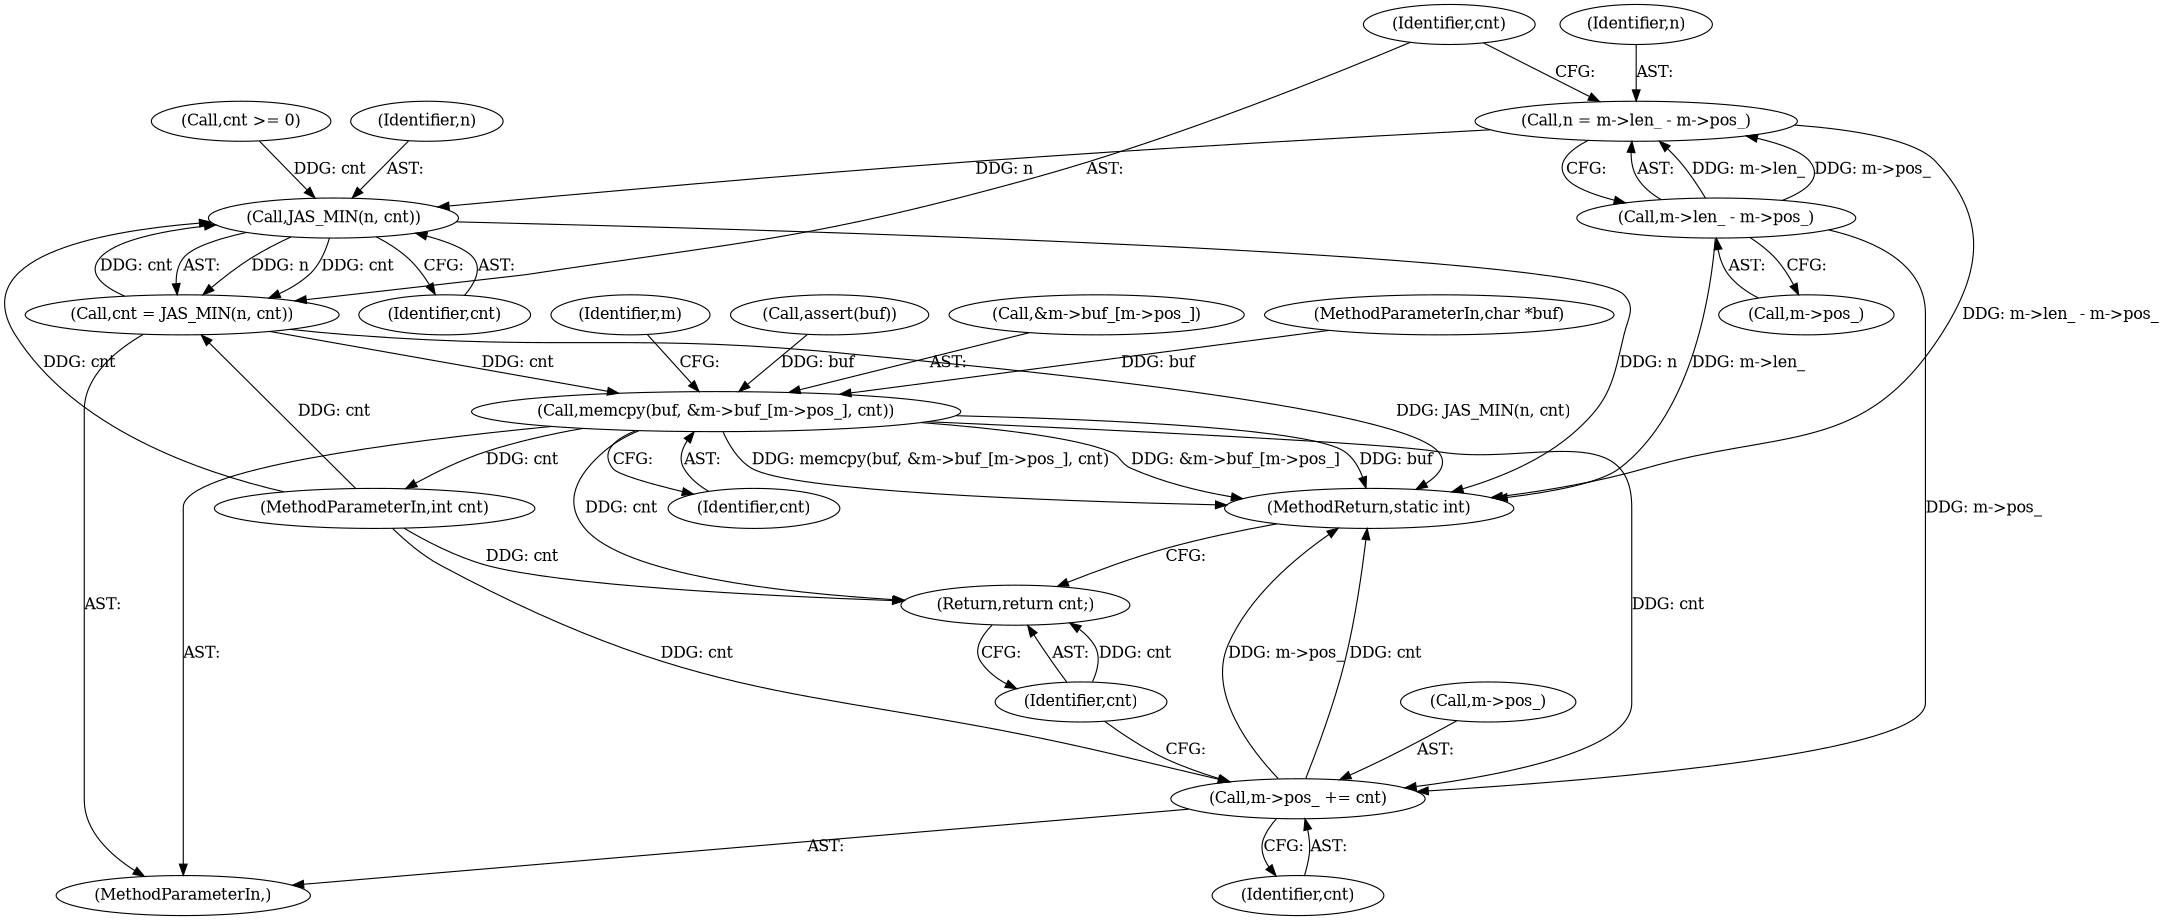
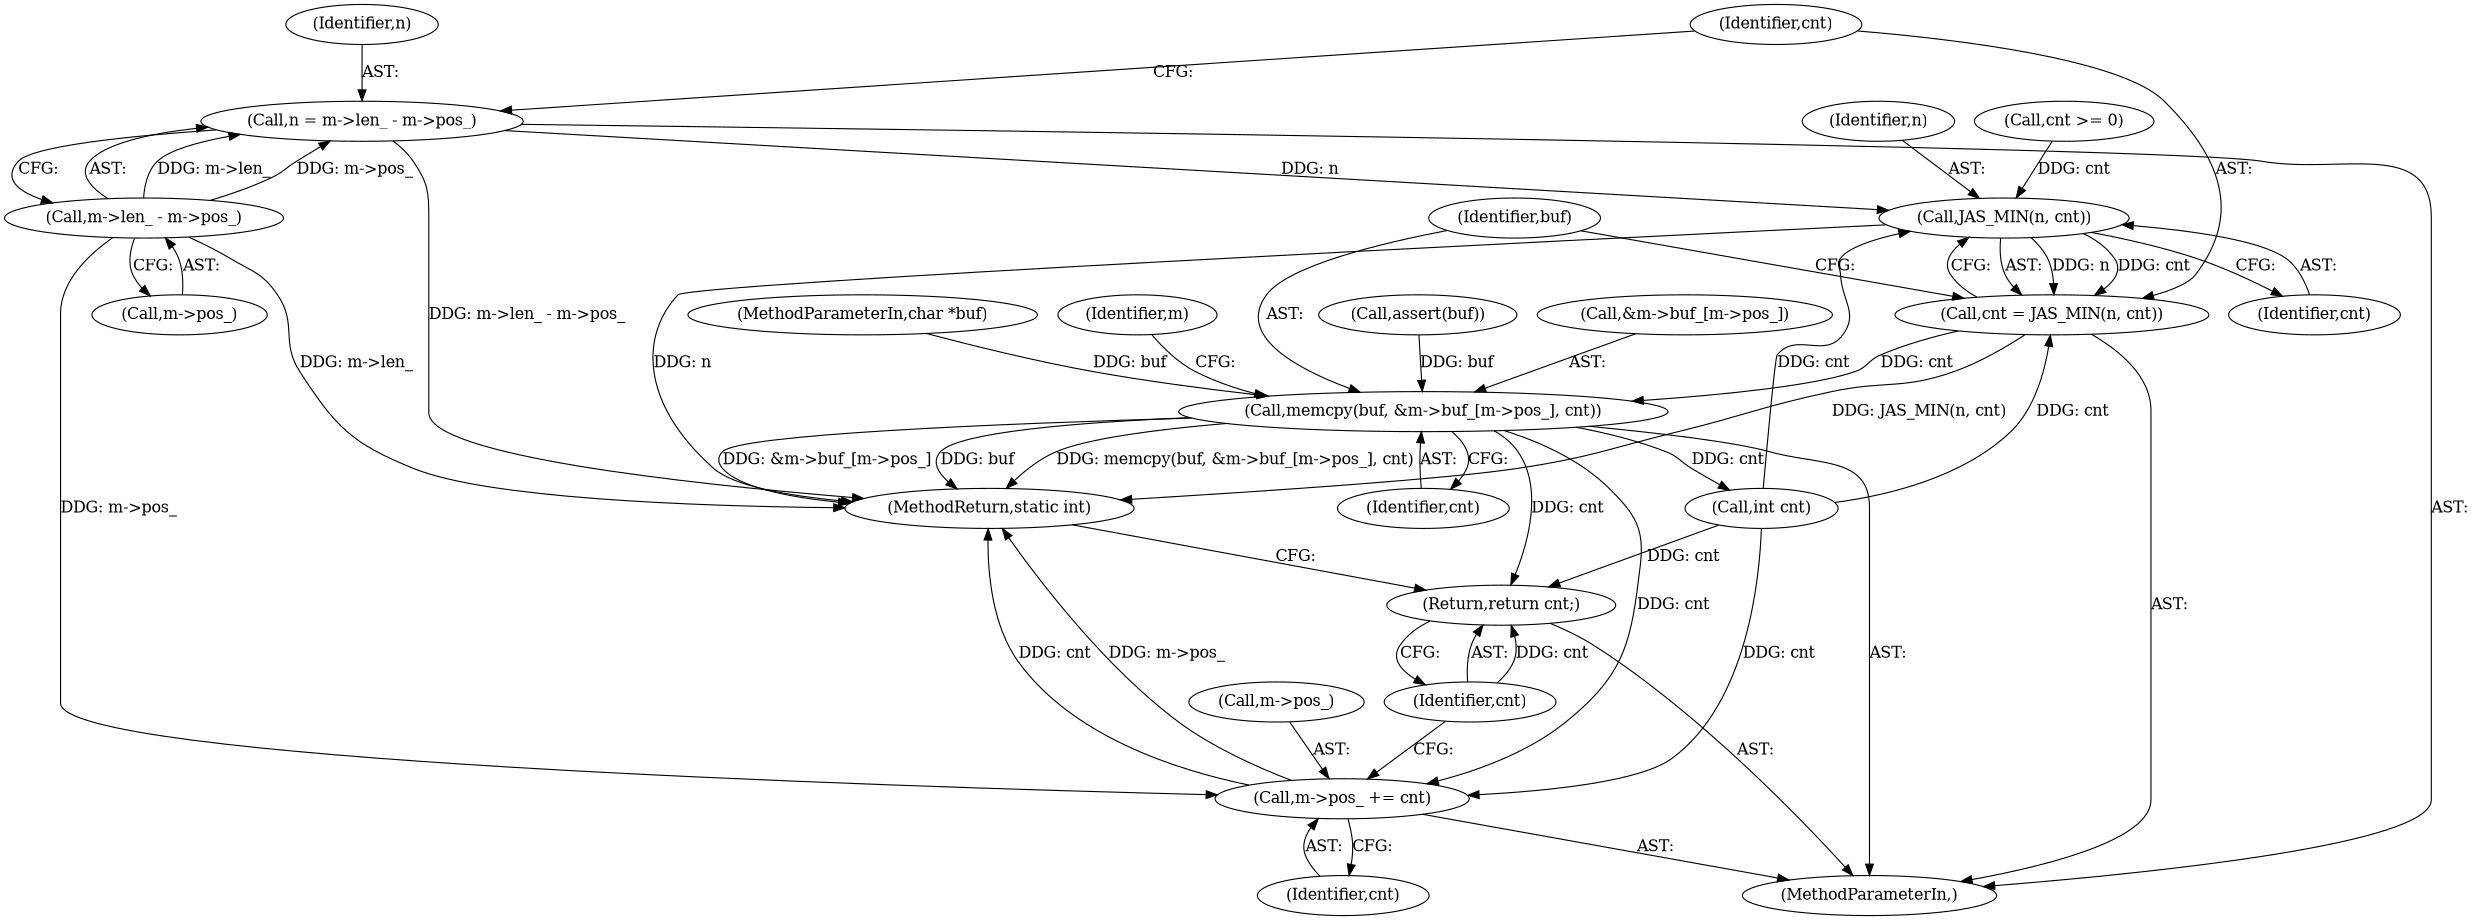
edge "(Call,n = m->len_ - m->pos_)" -> "(MethodParameterIn,)": added, label "AST:"
node "(Identifier,buf)": added
edge "(Call,cnt = JAS_MIN(n, cnt))" -> "(Call,JAS_MIN(n, cnt))": label "DDG: cnt" -> "CFG: "
node "(MethodParameterIn,int cnt)": label "(MethodParameterIn,int cnt)" -> "(Call,int cnt)"
edge "(Return,return cnt;)" -> "(MethodParameterIn,)": added, label "AST:"
